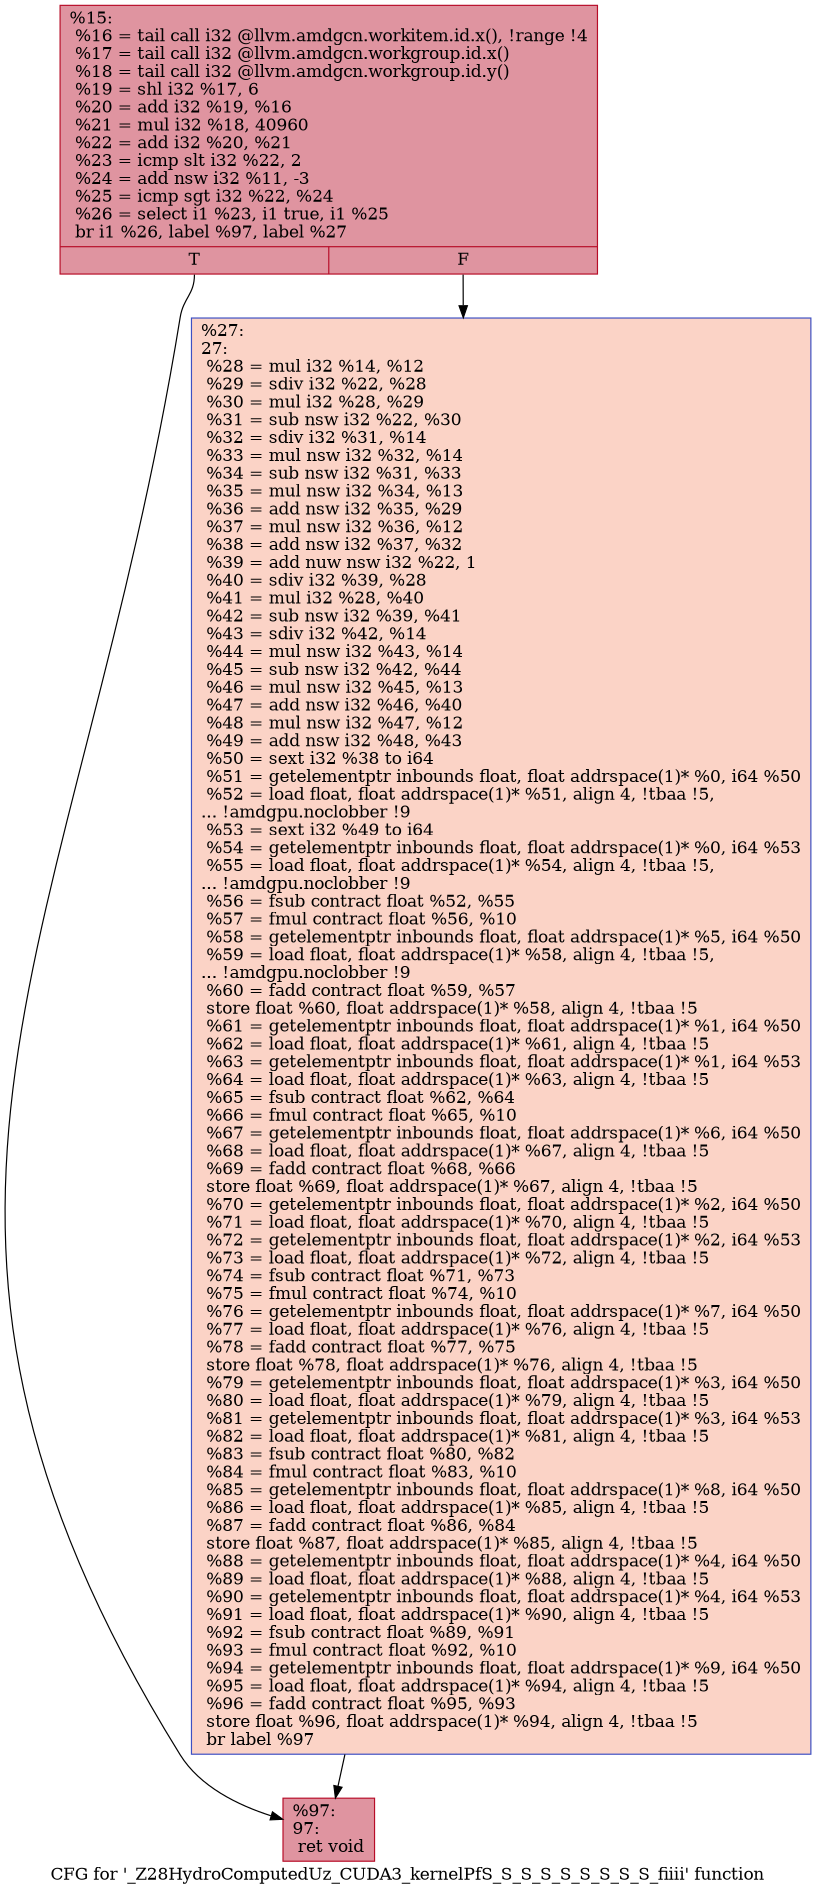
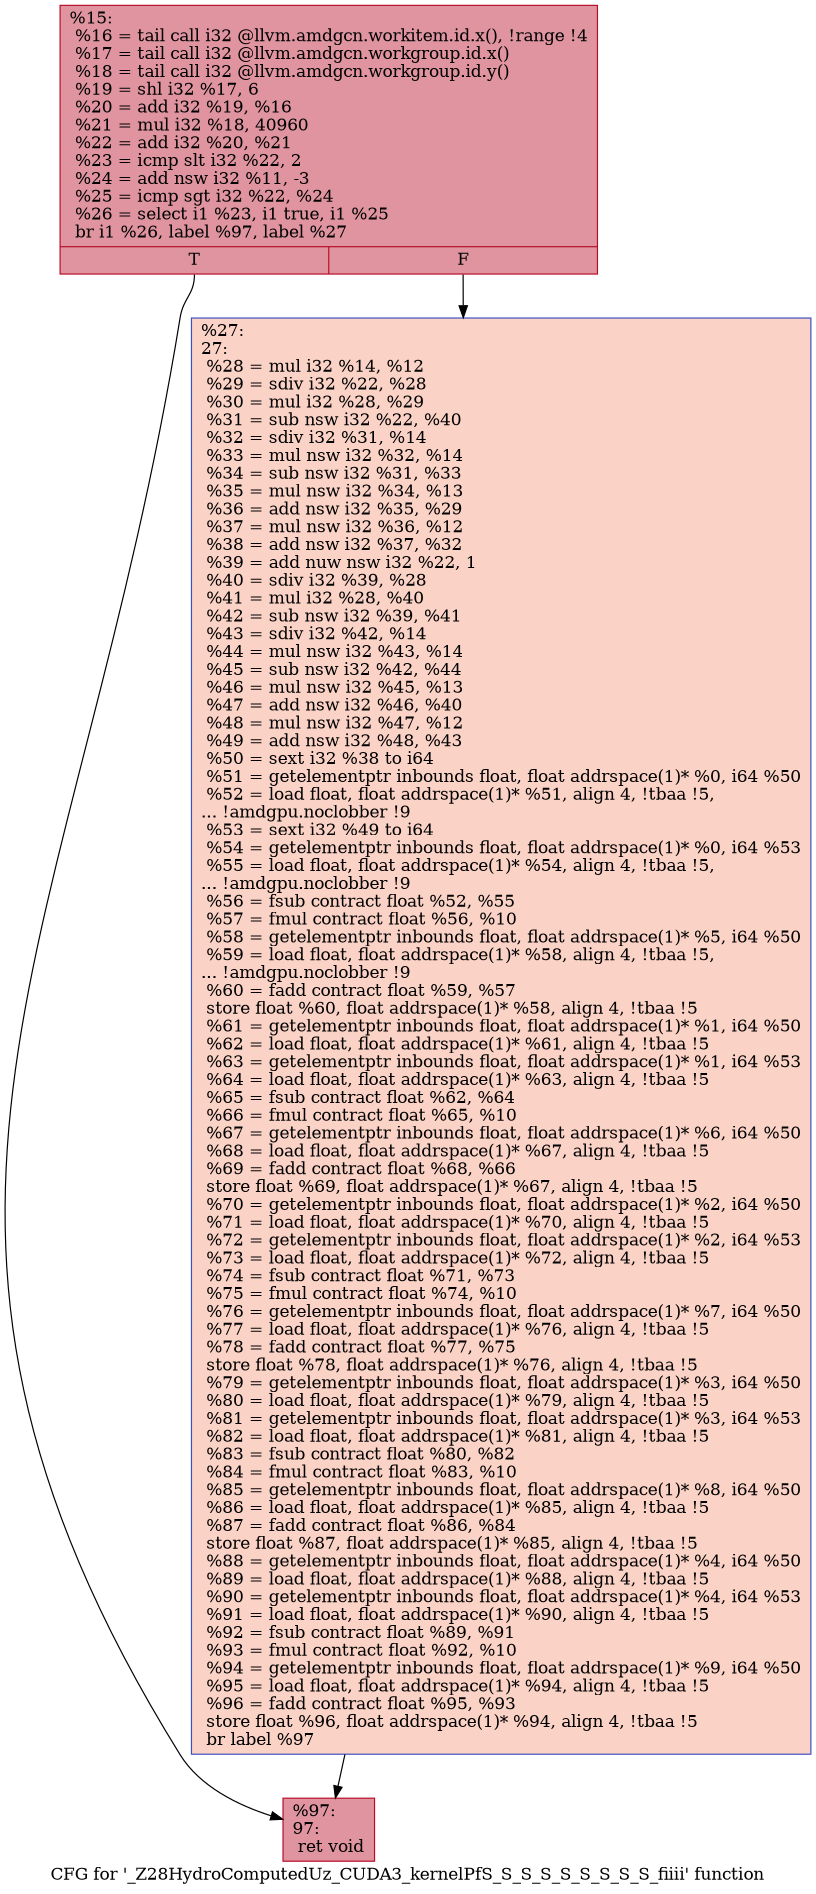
node "%27:": text "%31 = sub nsw i32 %22, %30" -> "%31 = sub nsw i32 %22, %40"
